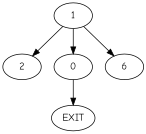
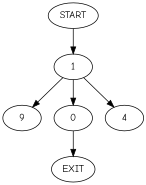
node "START": added
node "2": label "2" -> "9"
node "6": label "6" -> "4"
